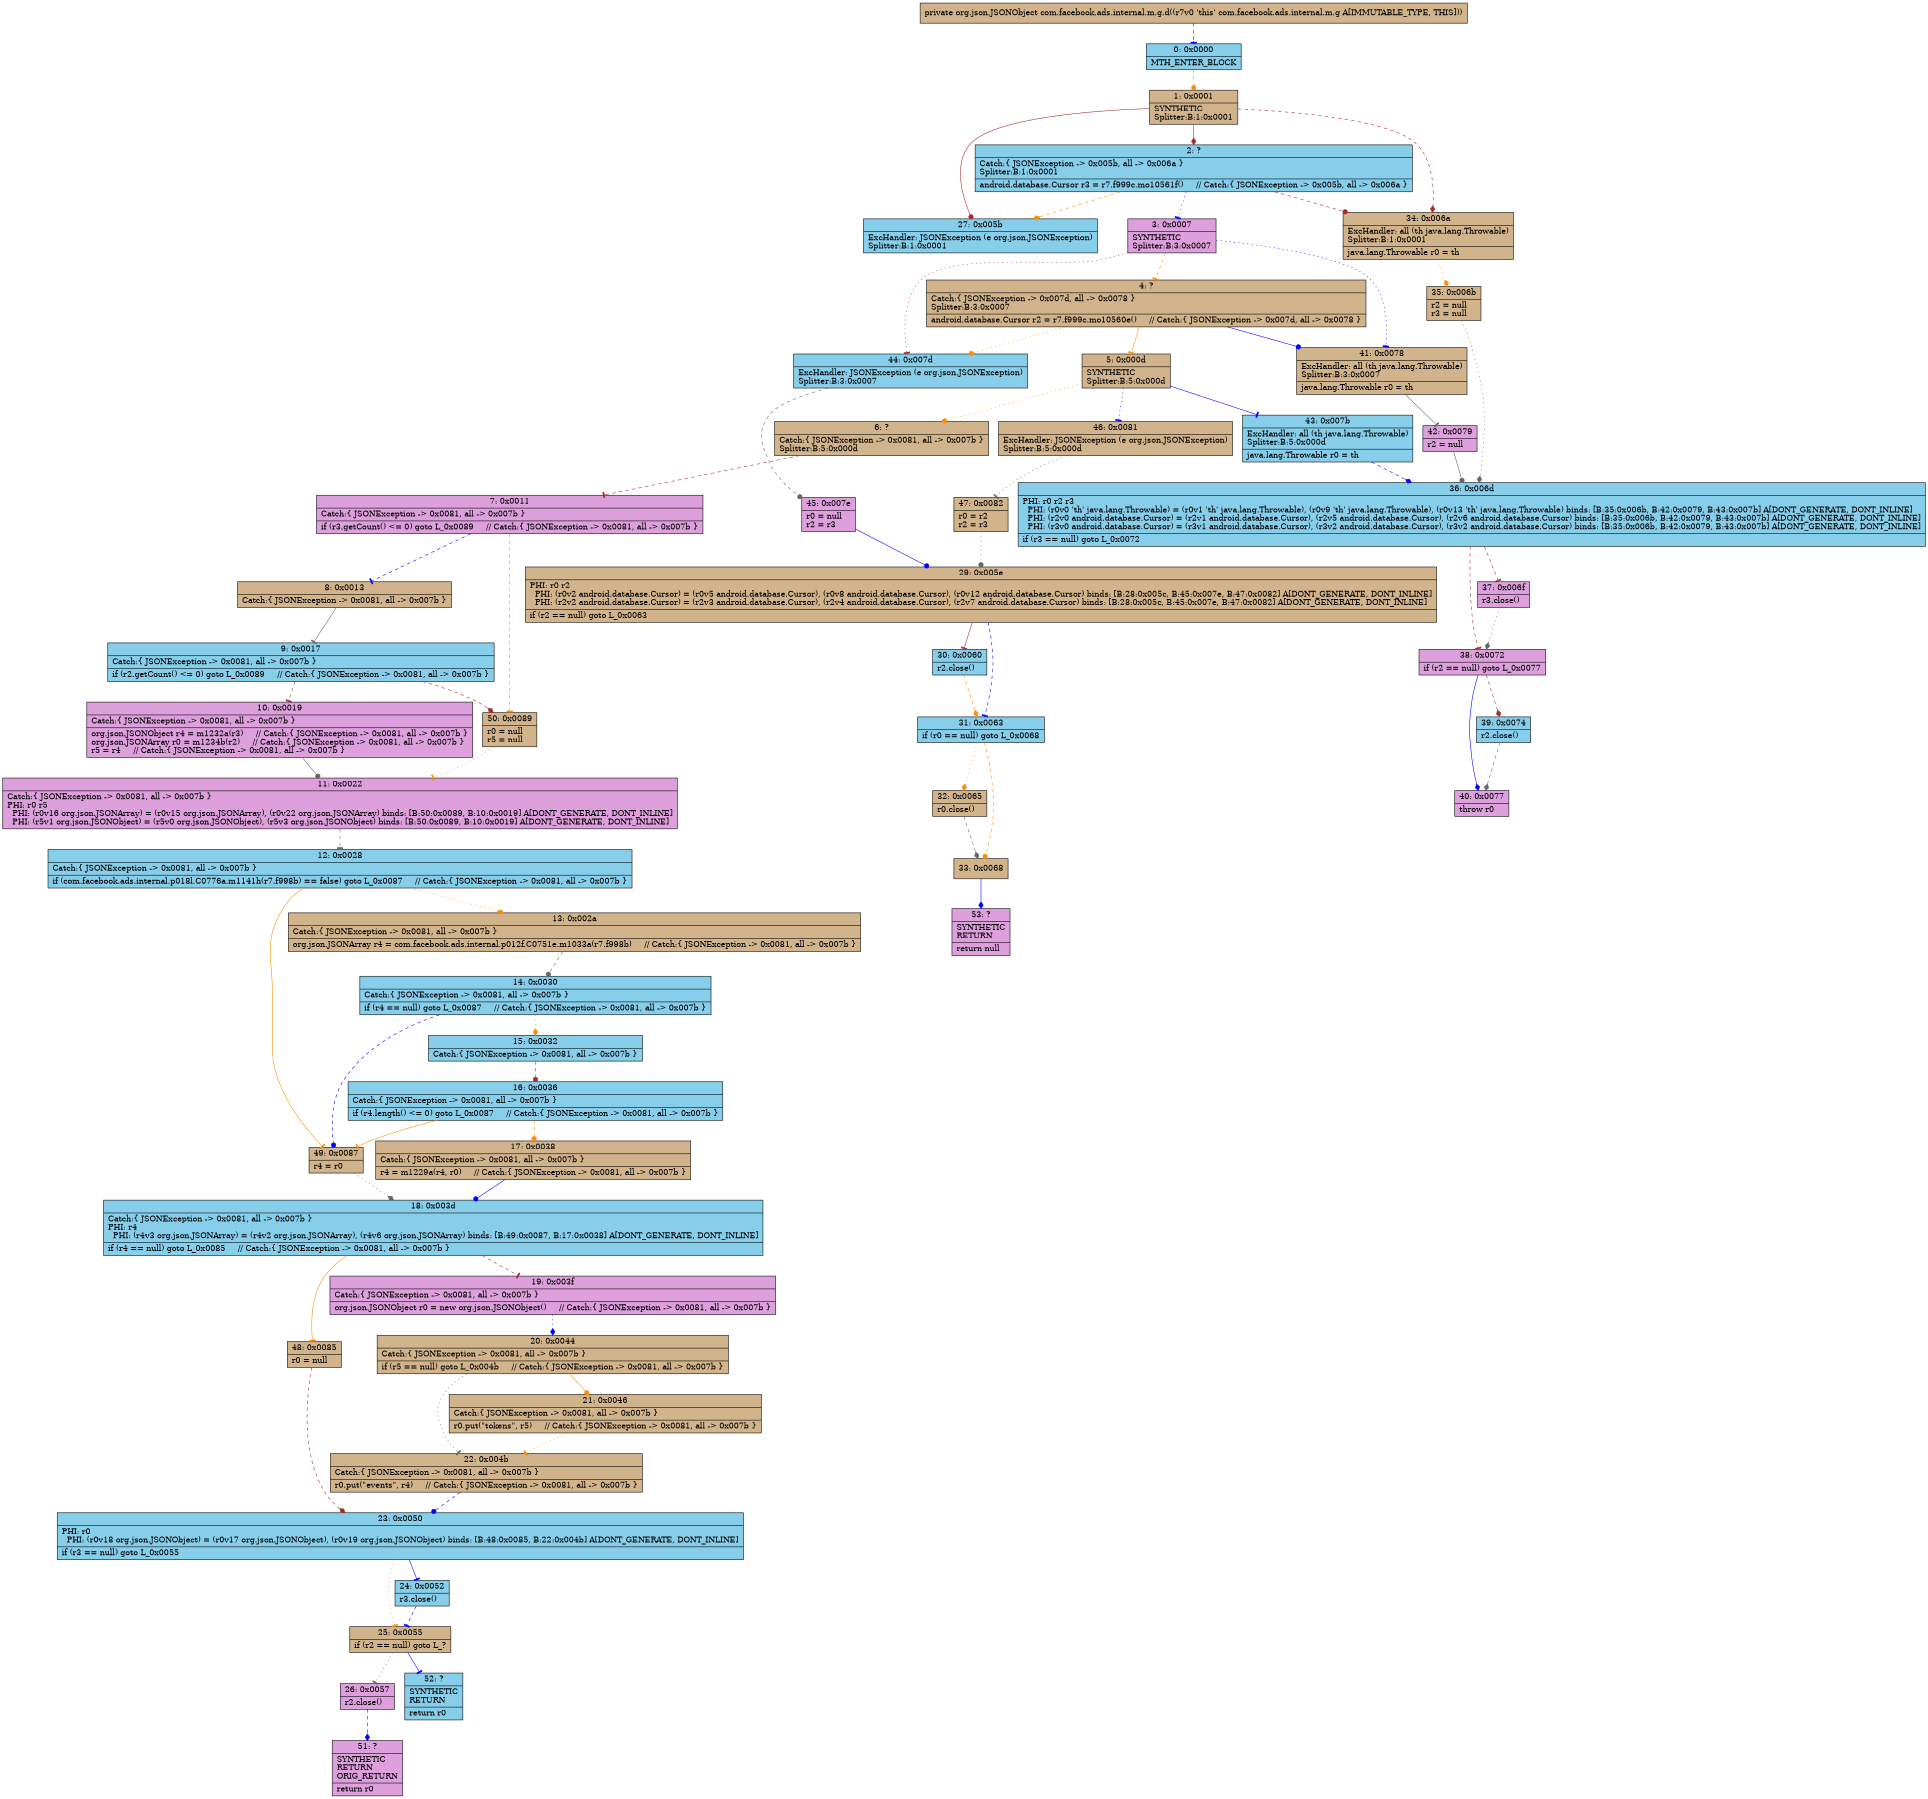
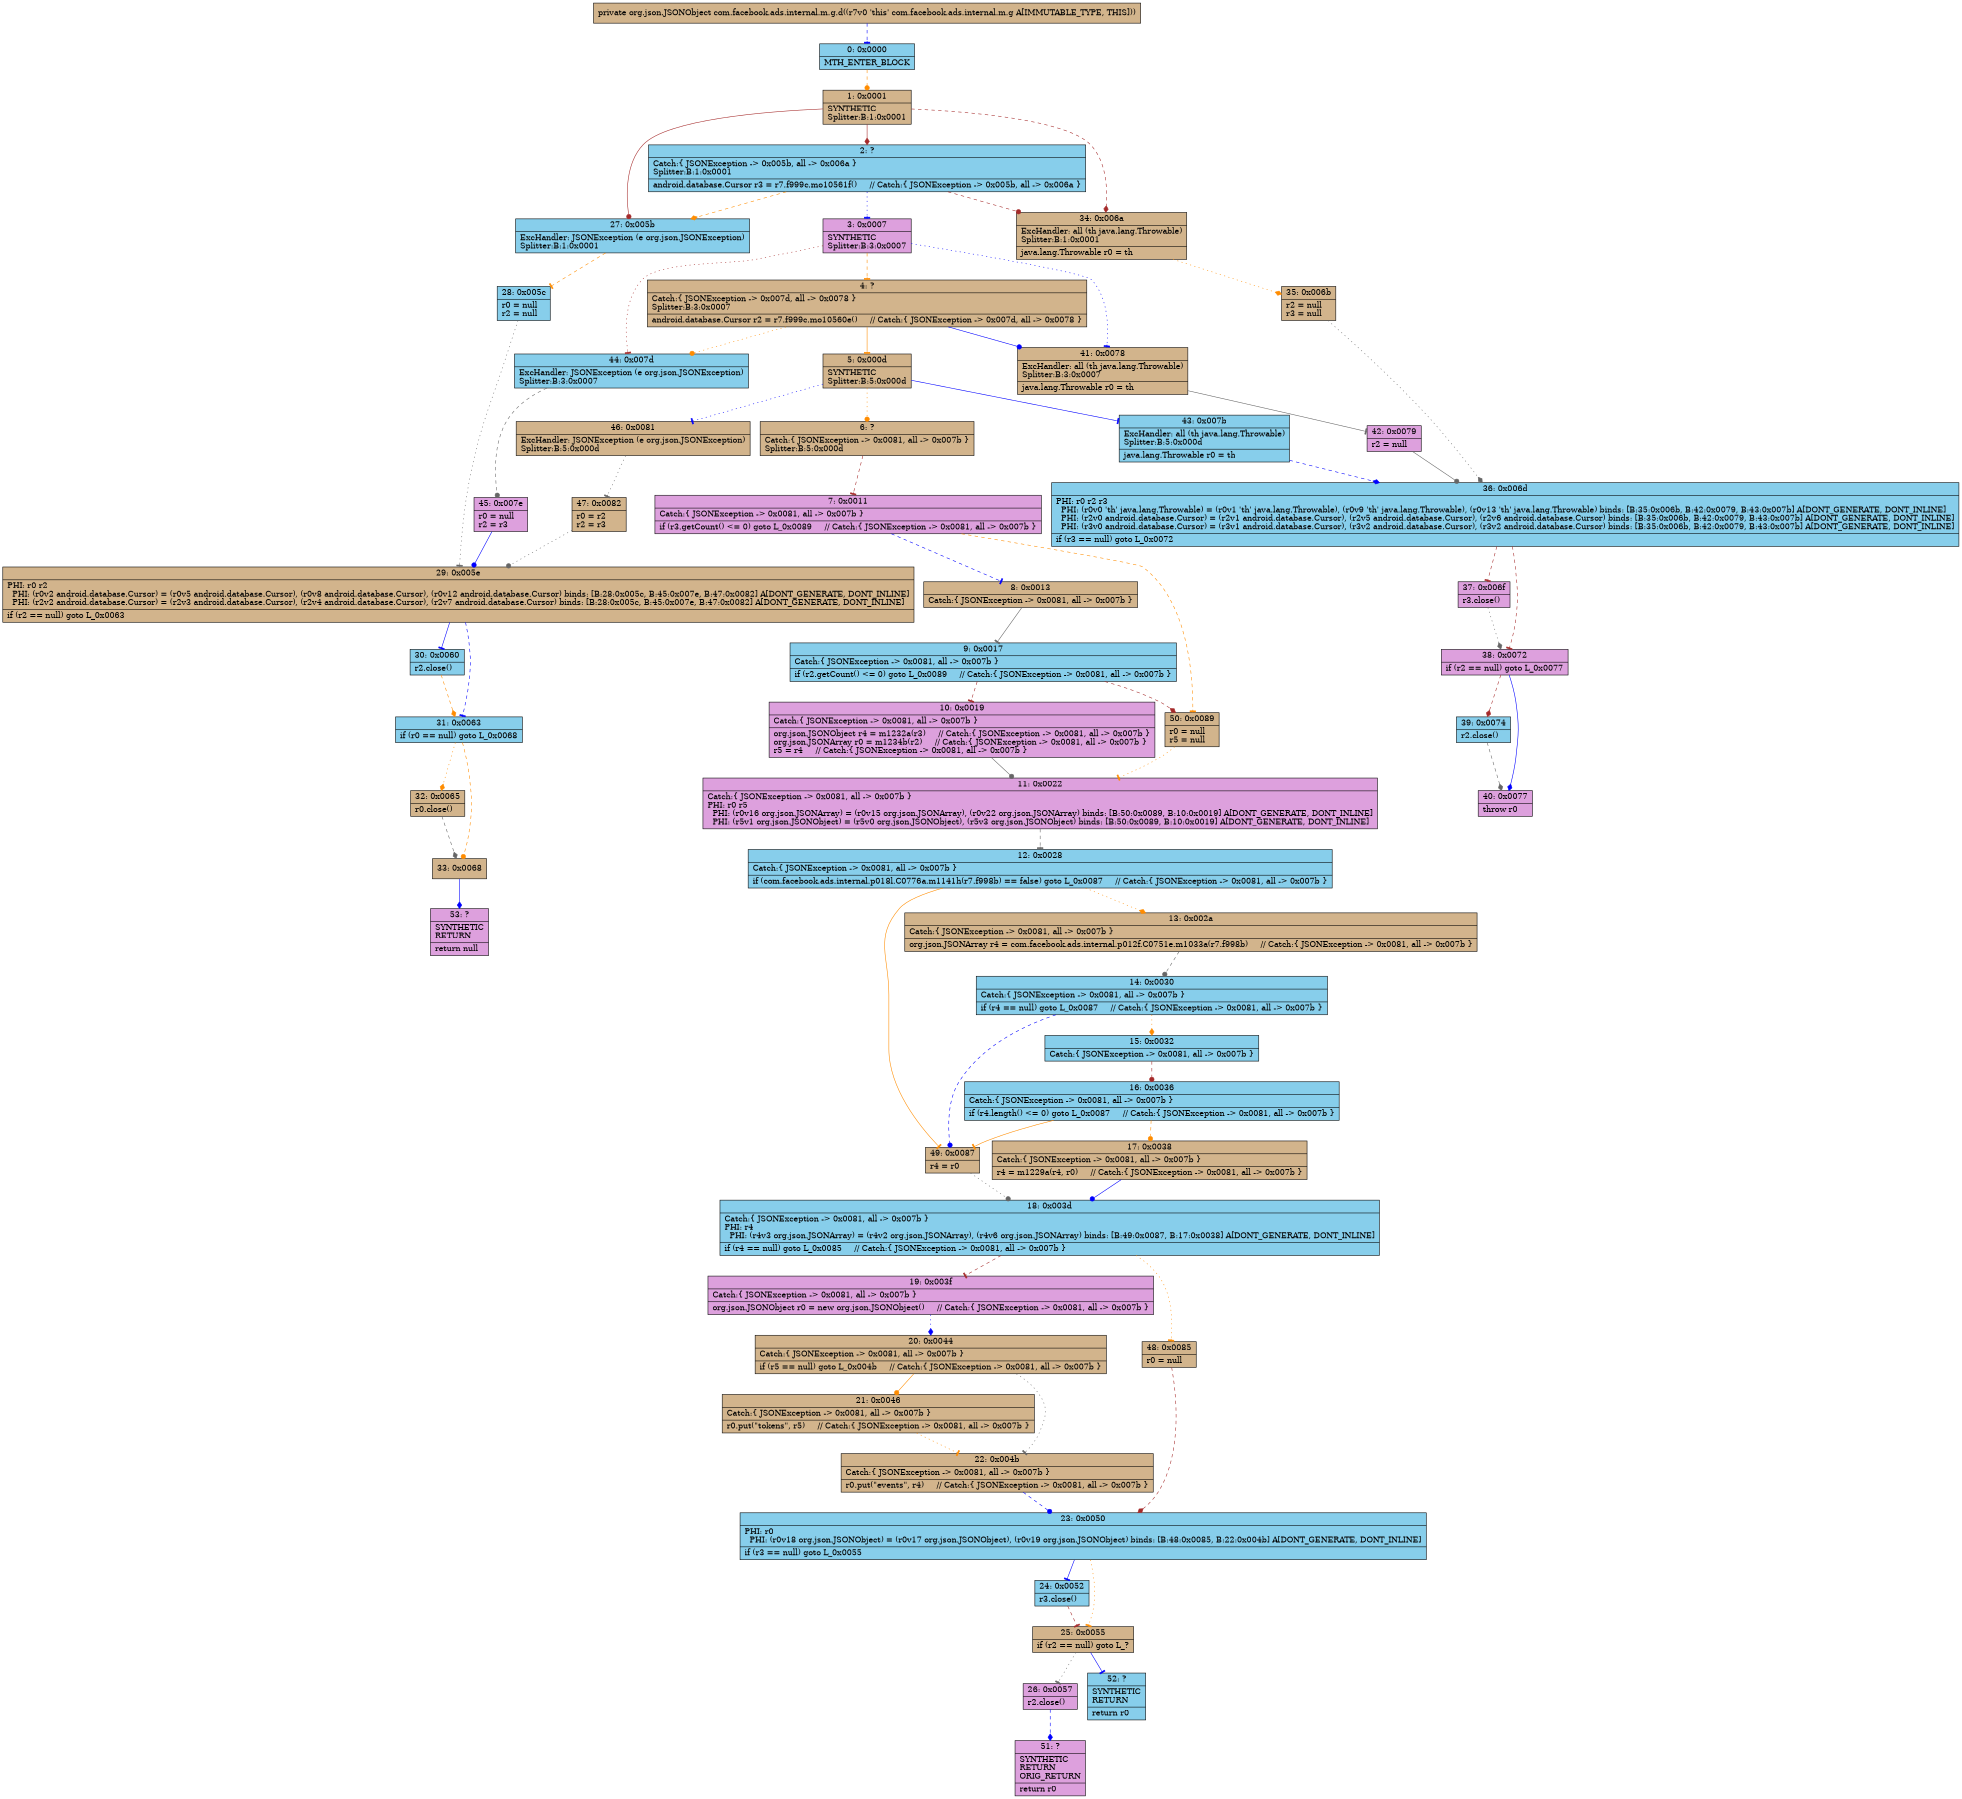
node "28: 0x005c": added
edge "29: 0x005e" -> "30: 0x0060": color brown -> blue
edge "49: 0x0087" -> "18: 0x003d": arrowhead diamond -> dot
edge "18: 0x003d" -> "48: 0x0085": style solid -> dotted
edge "24: 0x0052" -> "25: 0x0055": color blue -> brown
